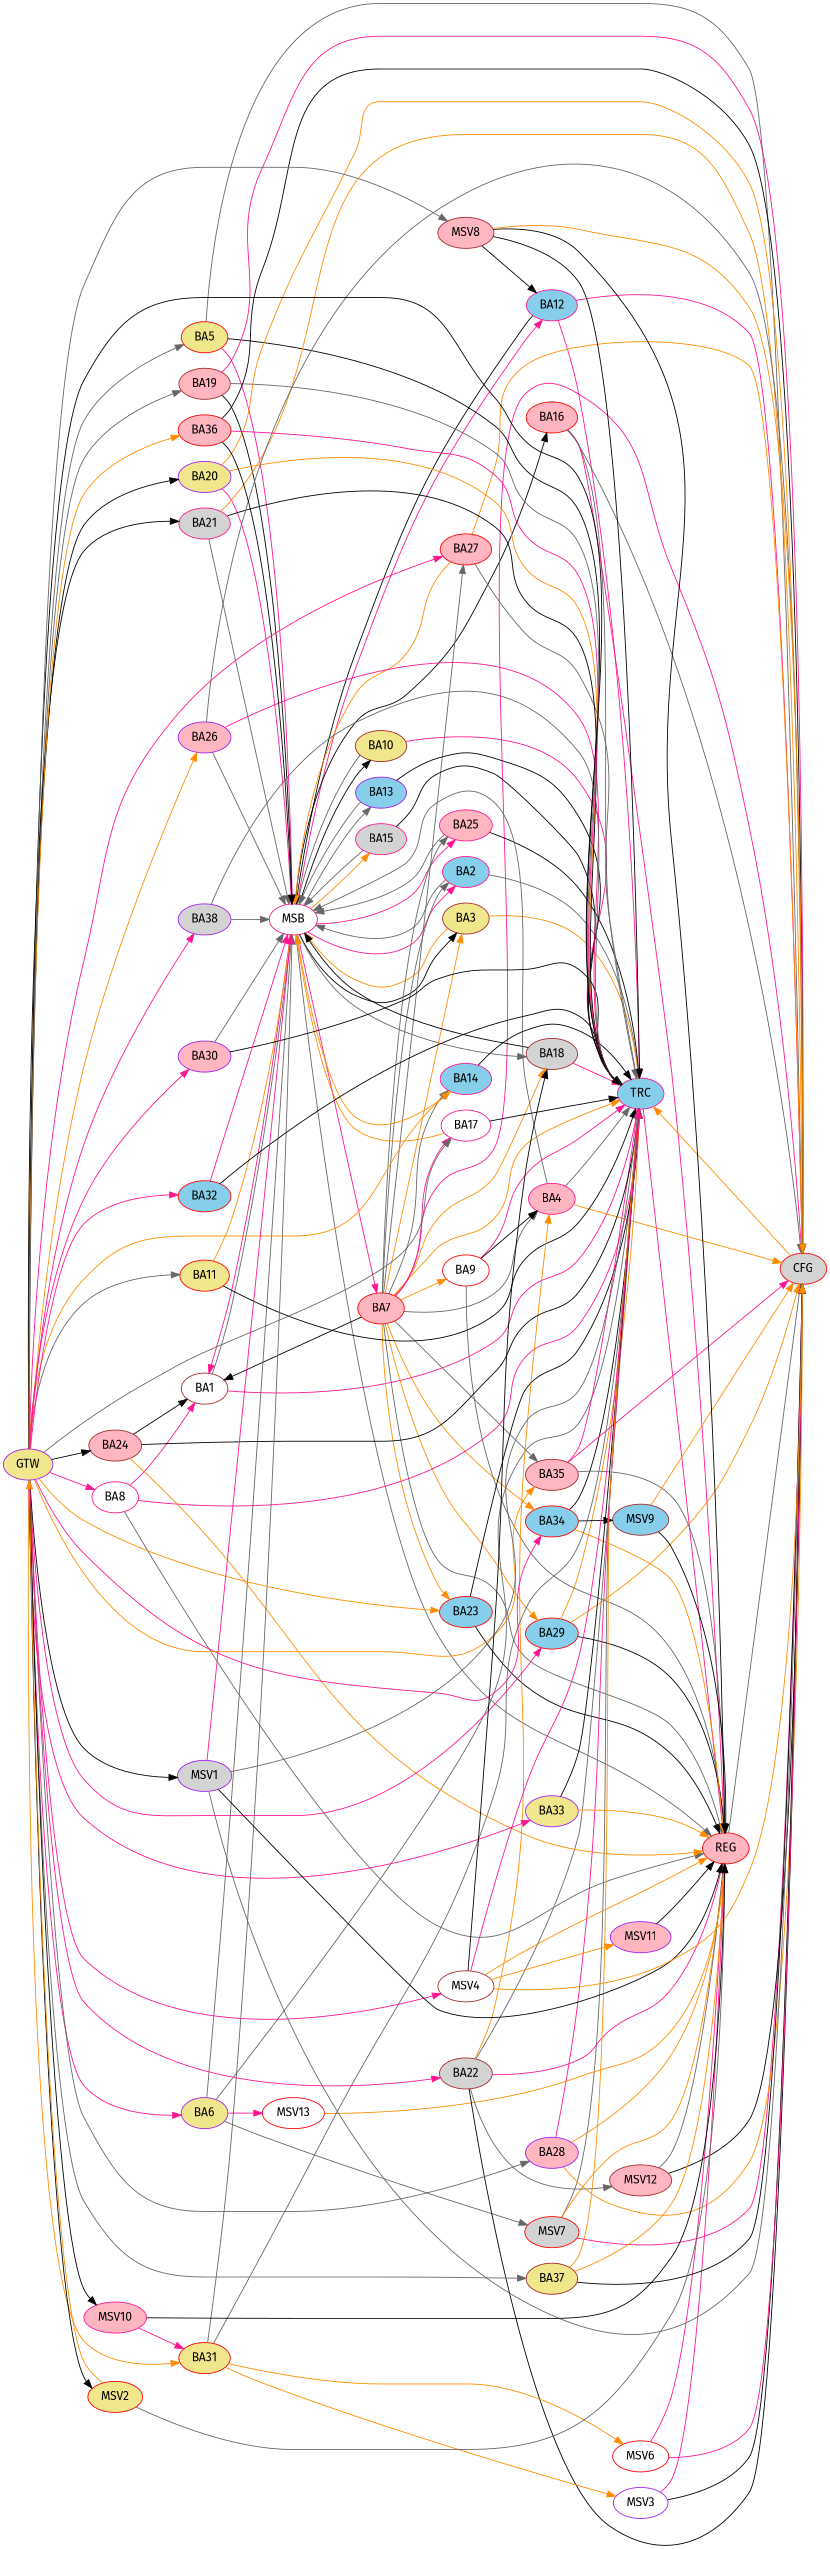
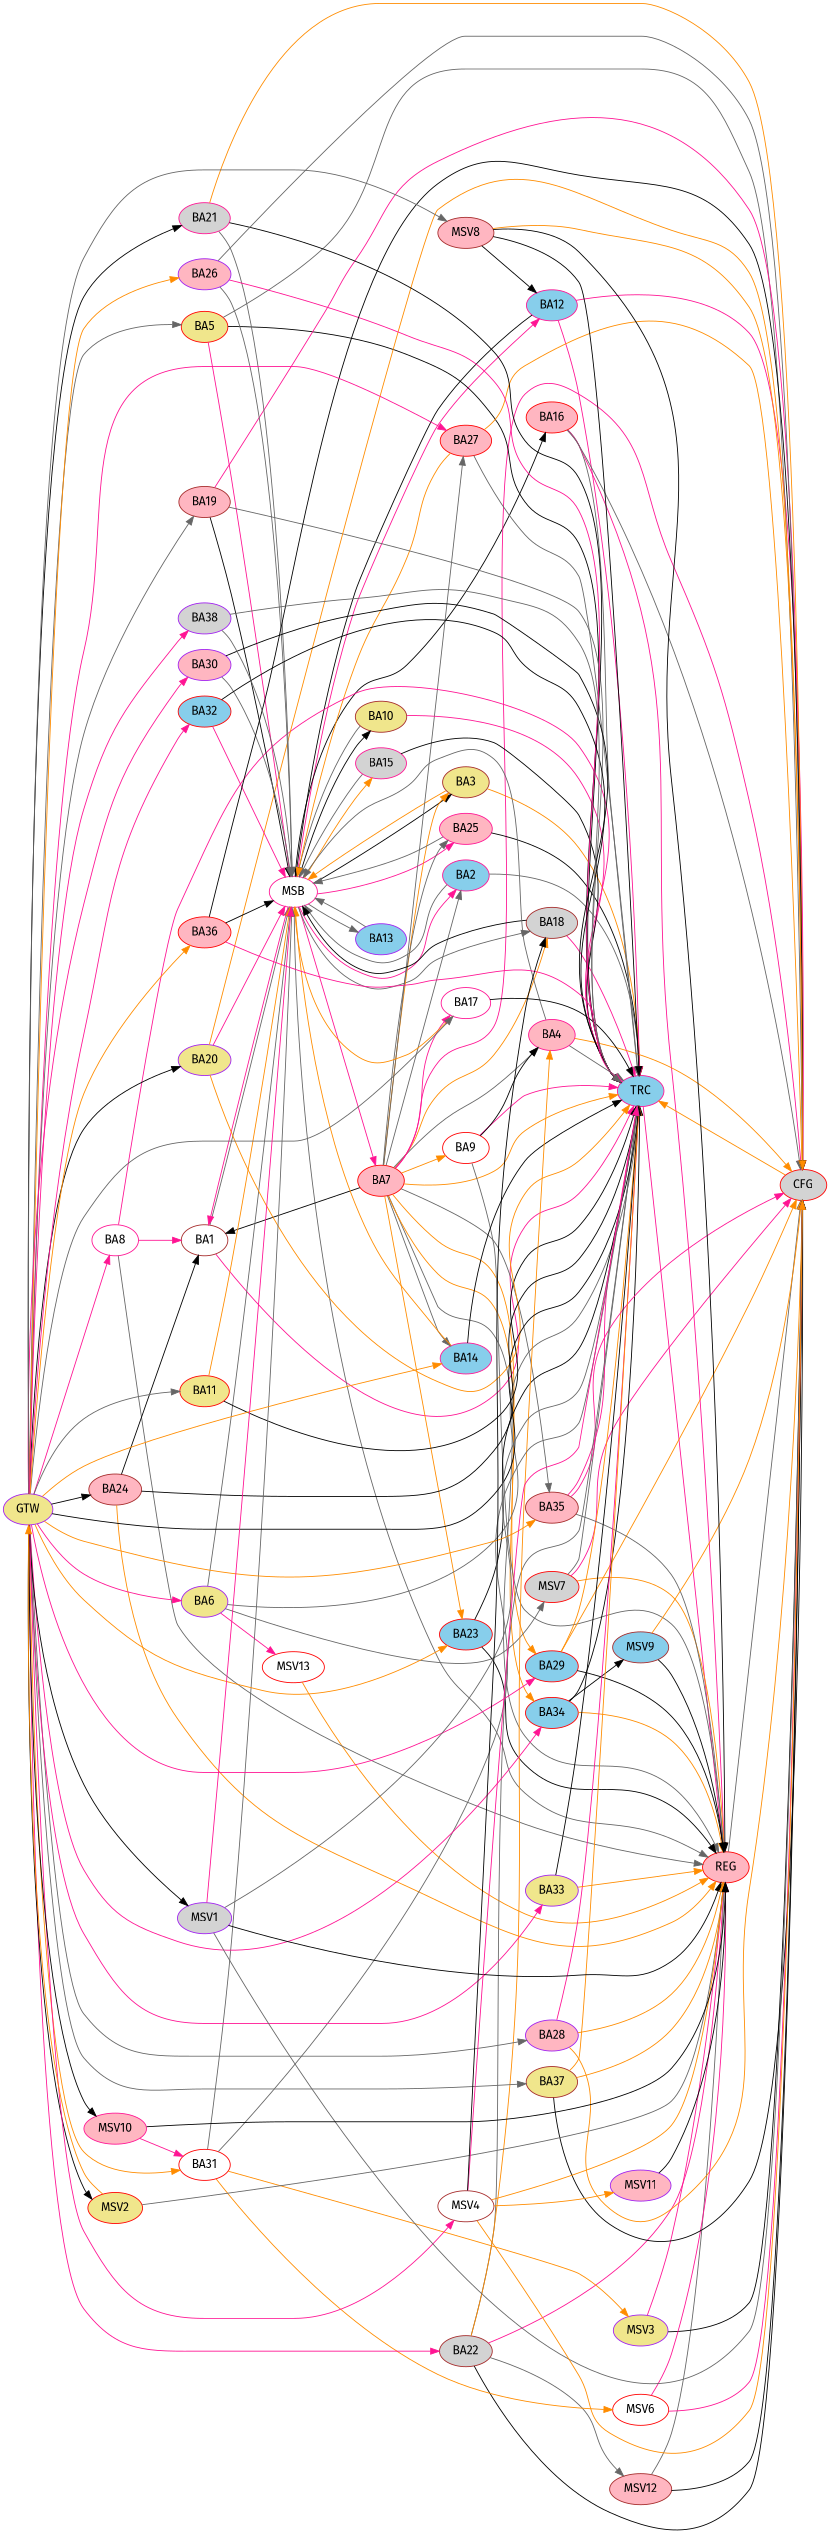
edge "BA13" -> "TRC": removed
node "BA31": fillcolor khaki -> white
node "MSV3": fillcolor white -> khaki
